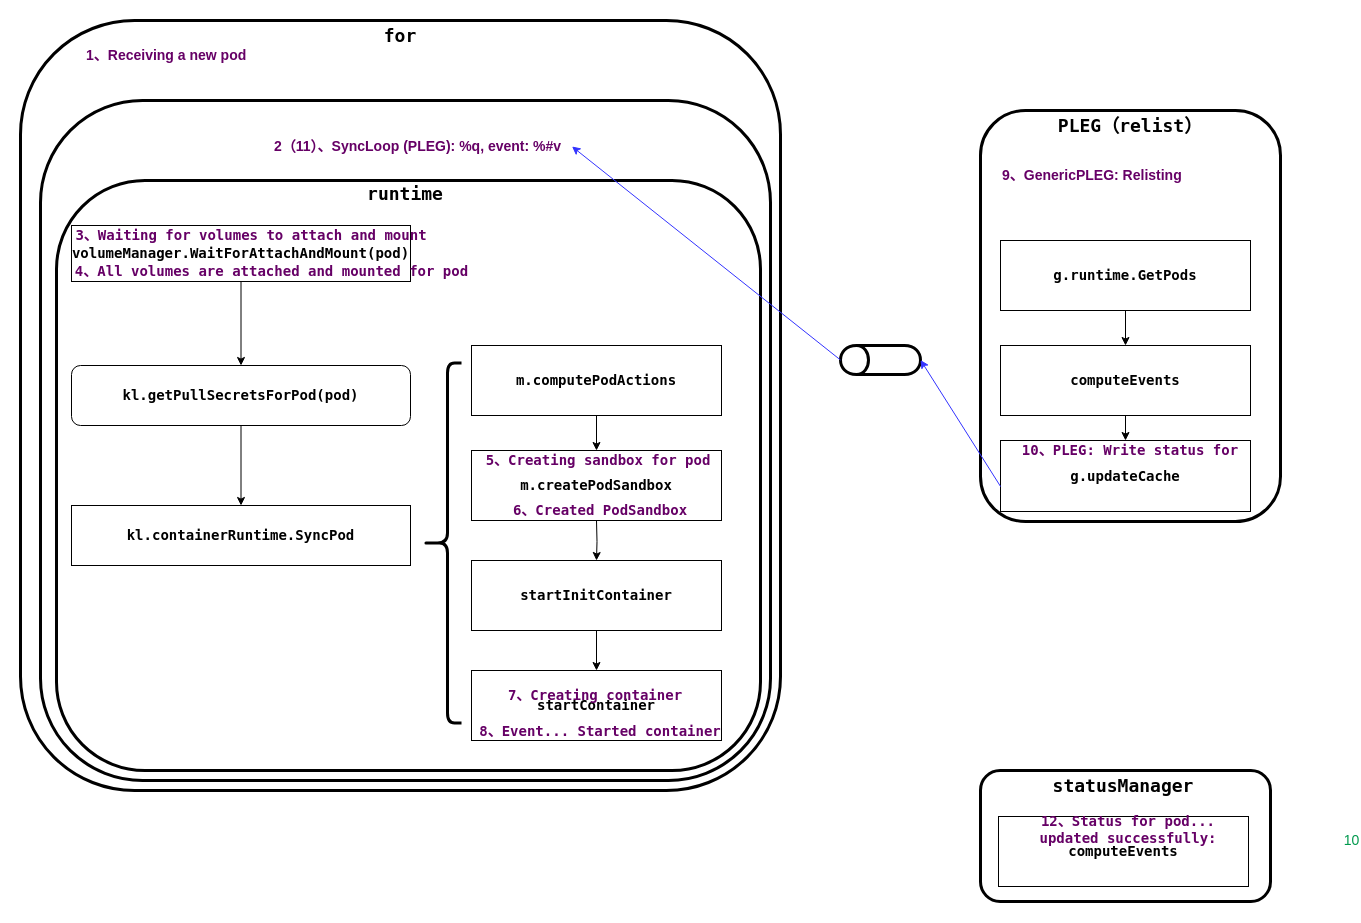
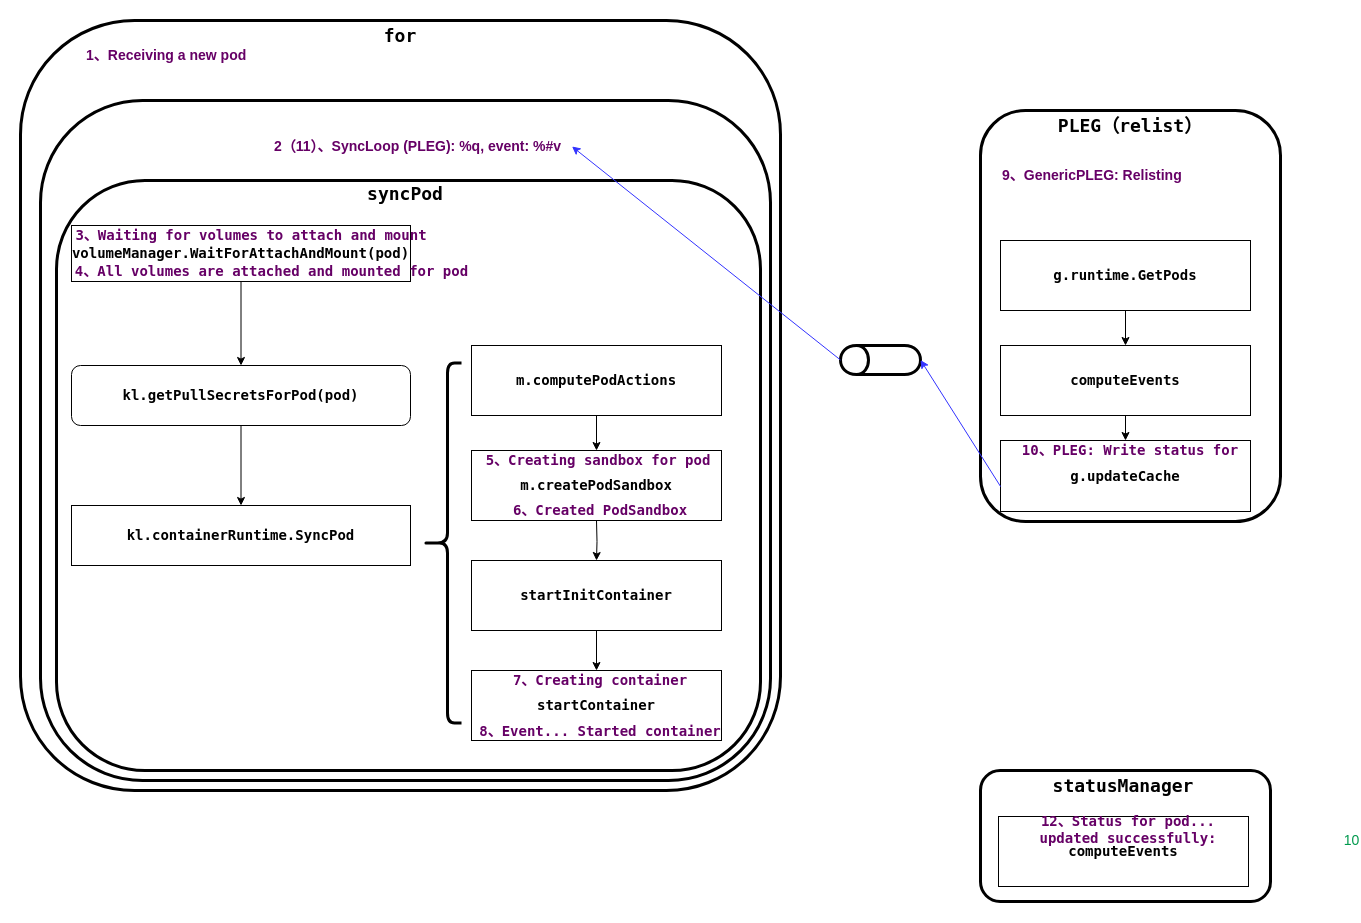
node "runtime": label "runtime" -> "syncPod"
node "7、Creating container": moved (596, 696) -> (601, 681)
